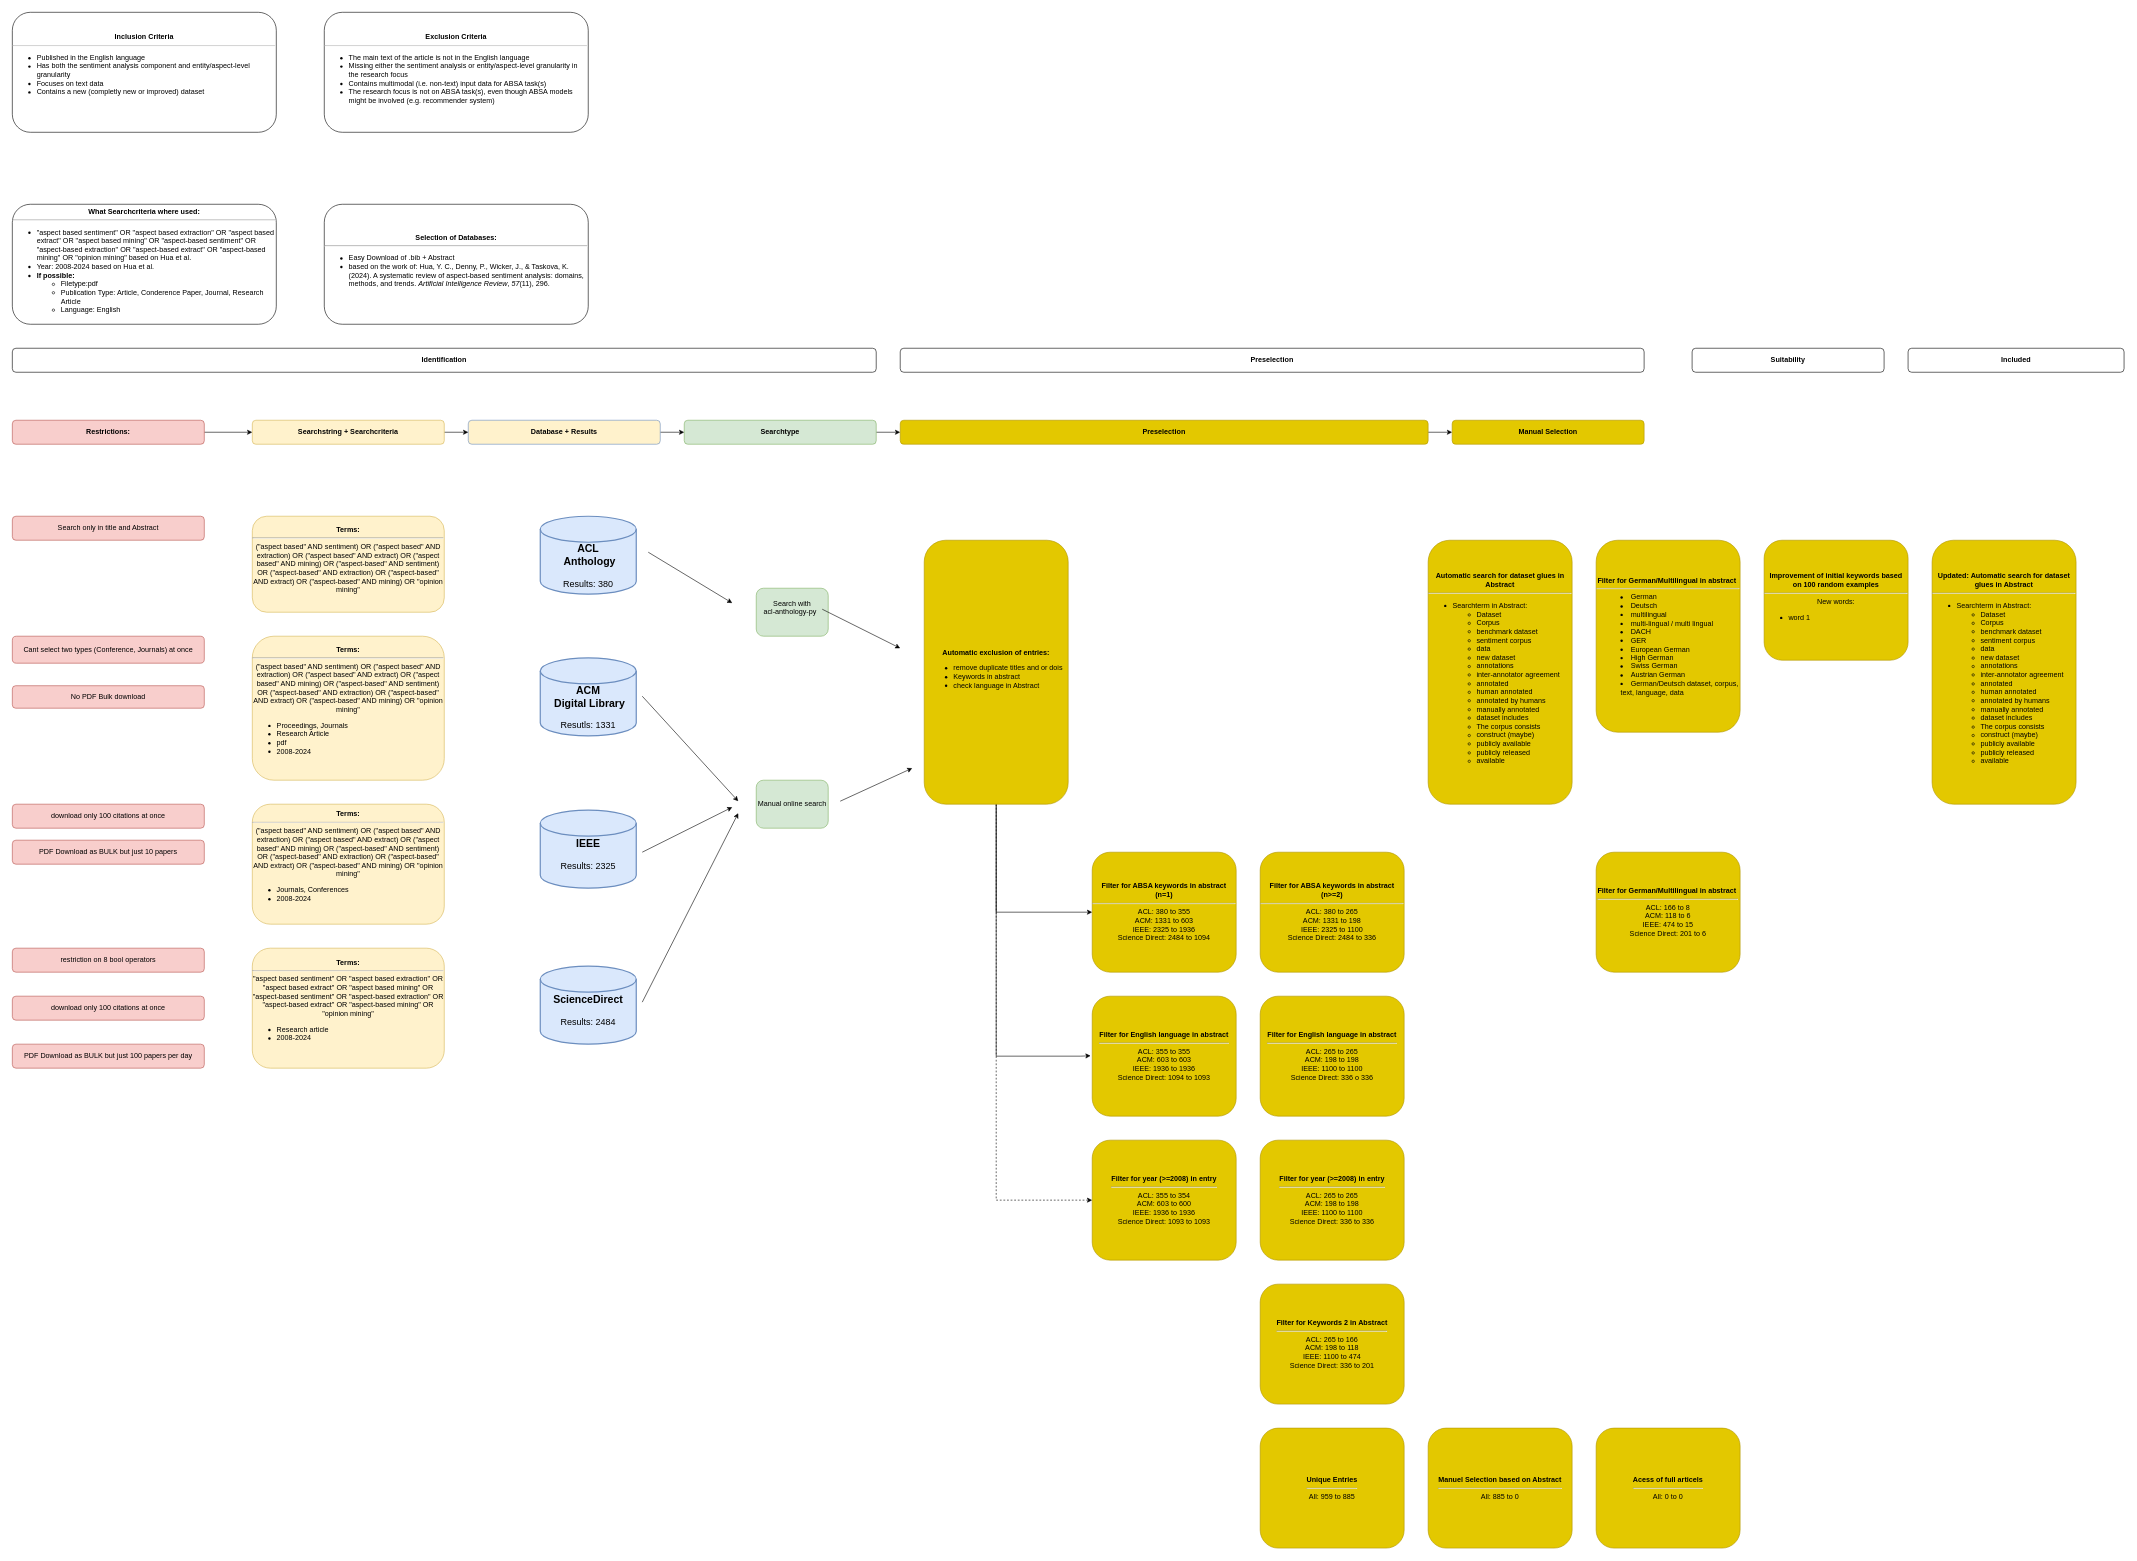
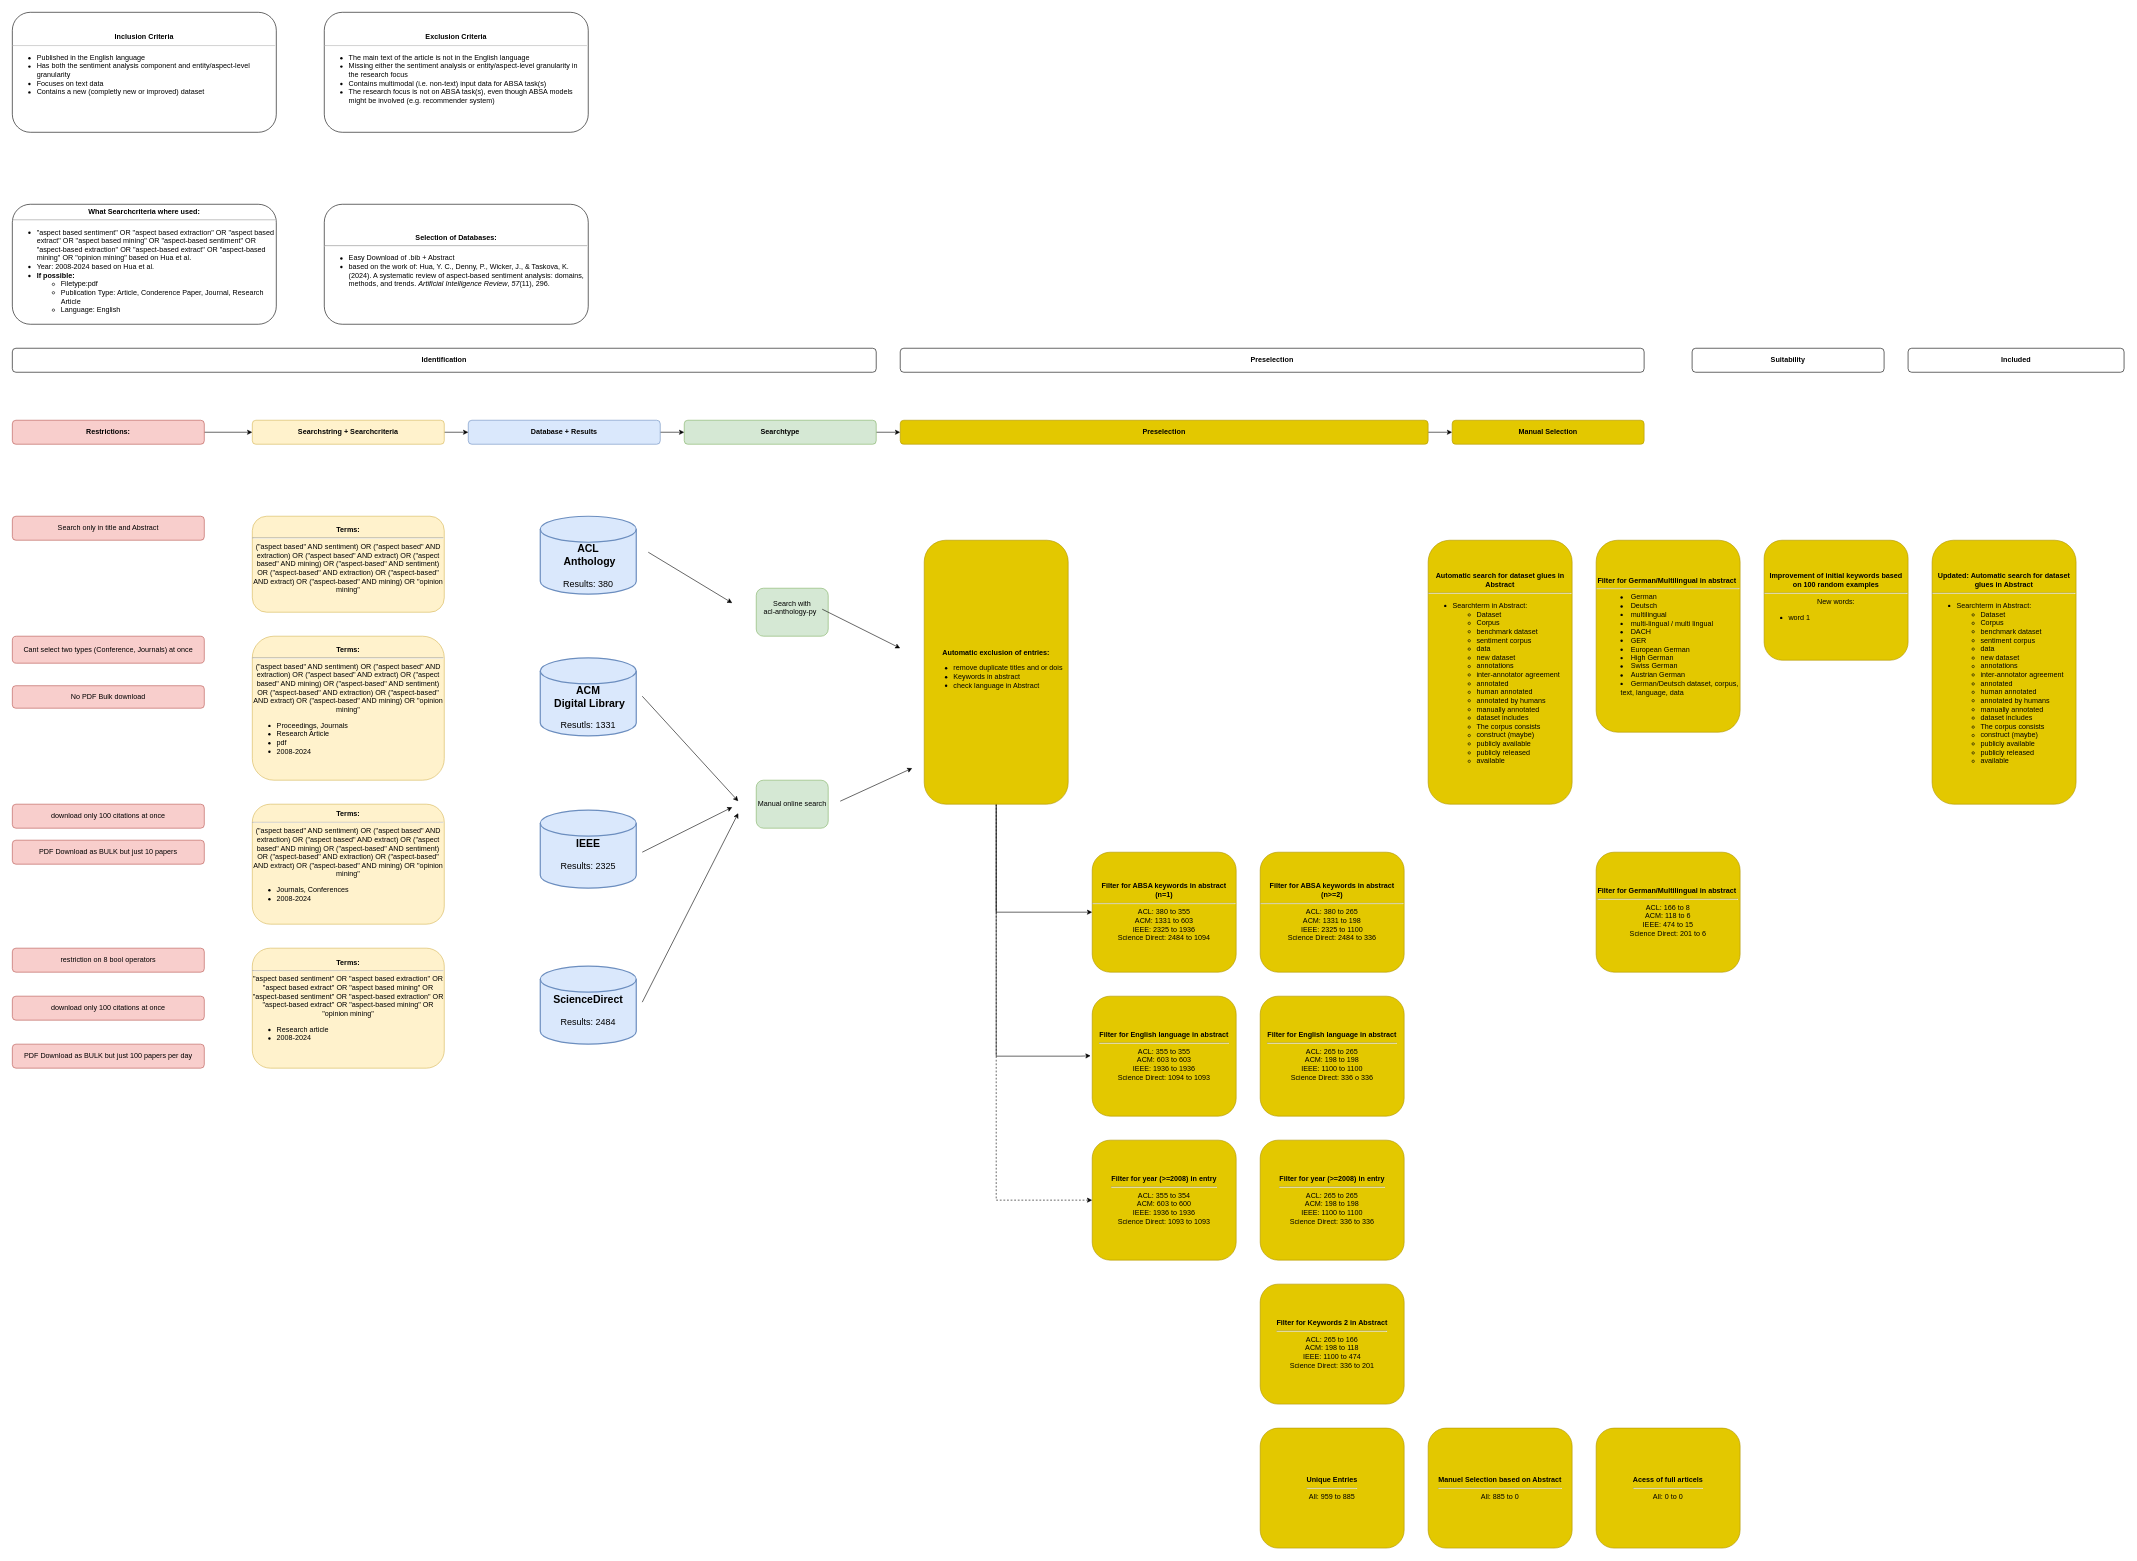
node "Database + Results": fillcolor #fff2cc -> #dae8fc
